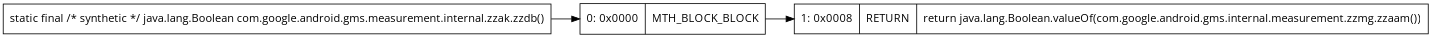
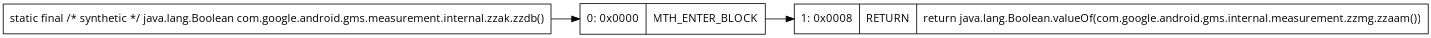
node "0: 0x0000": text "MTH_BLOCK_BLOCK" -> "MTH_ENTER_BLOCK"
